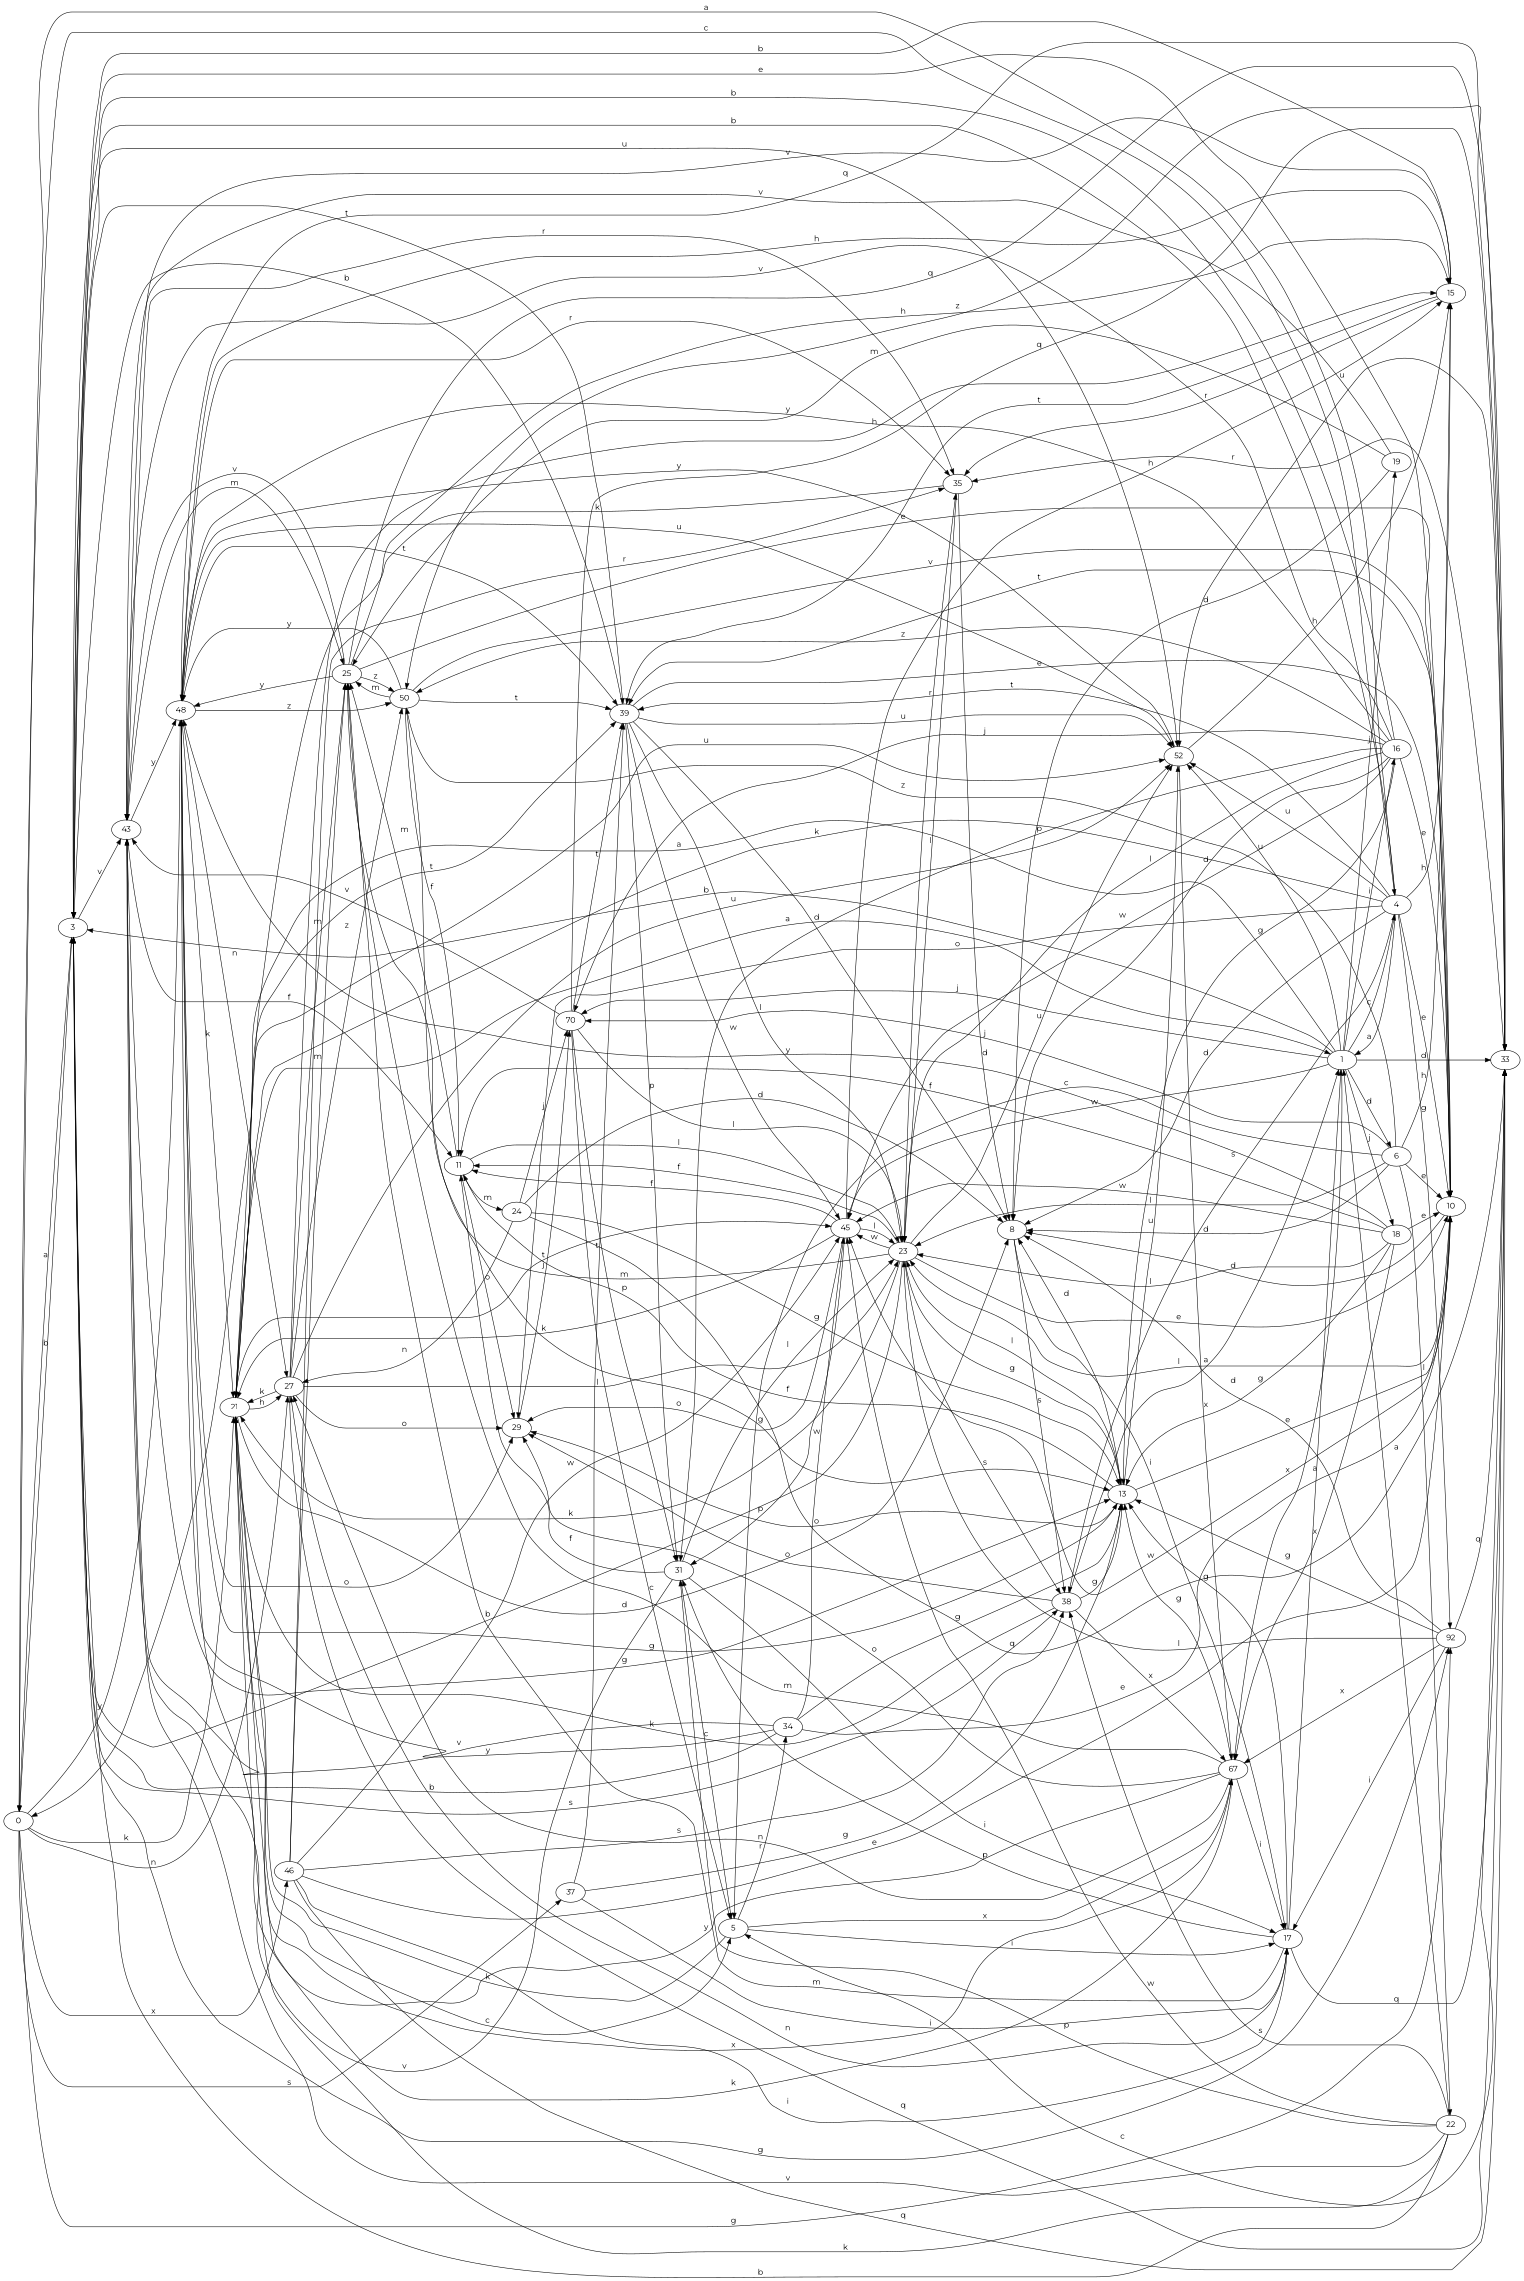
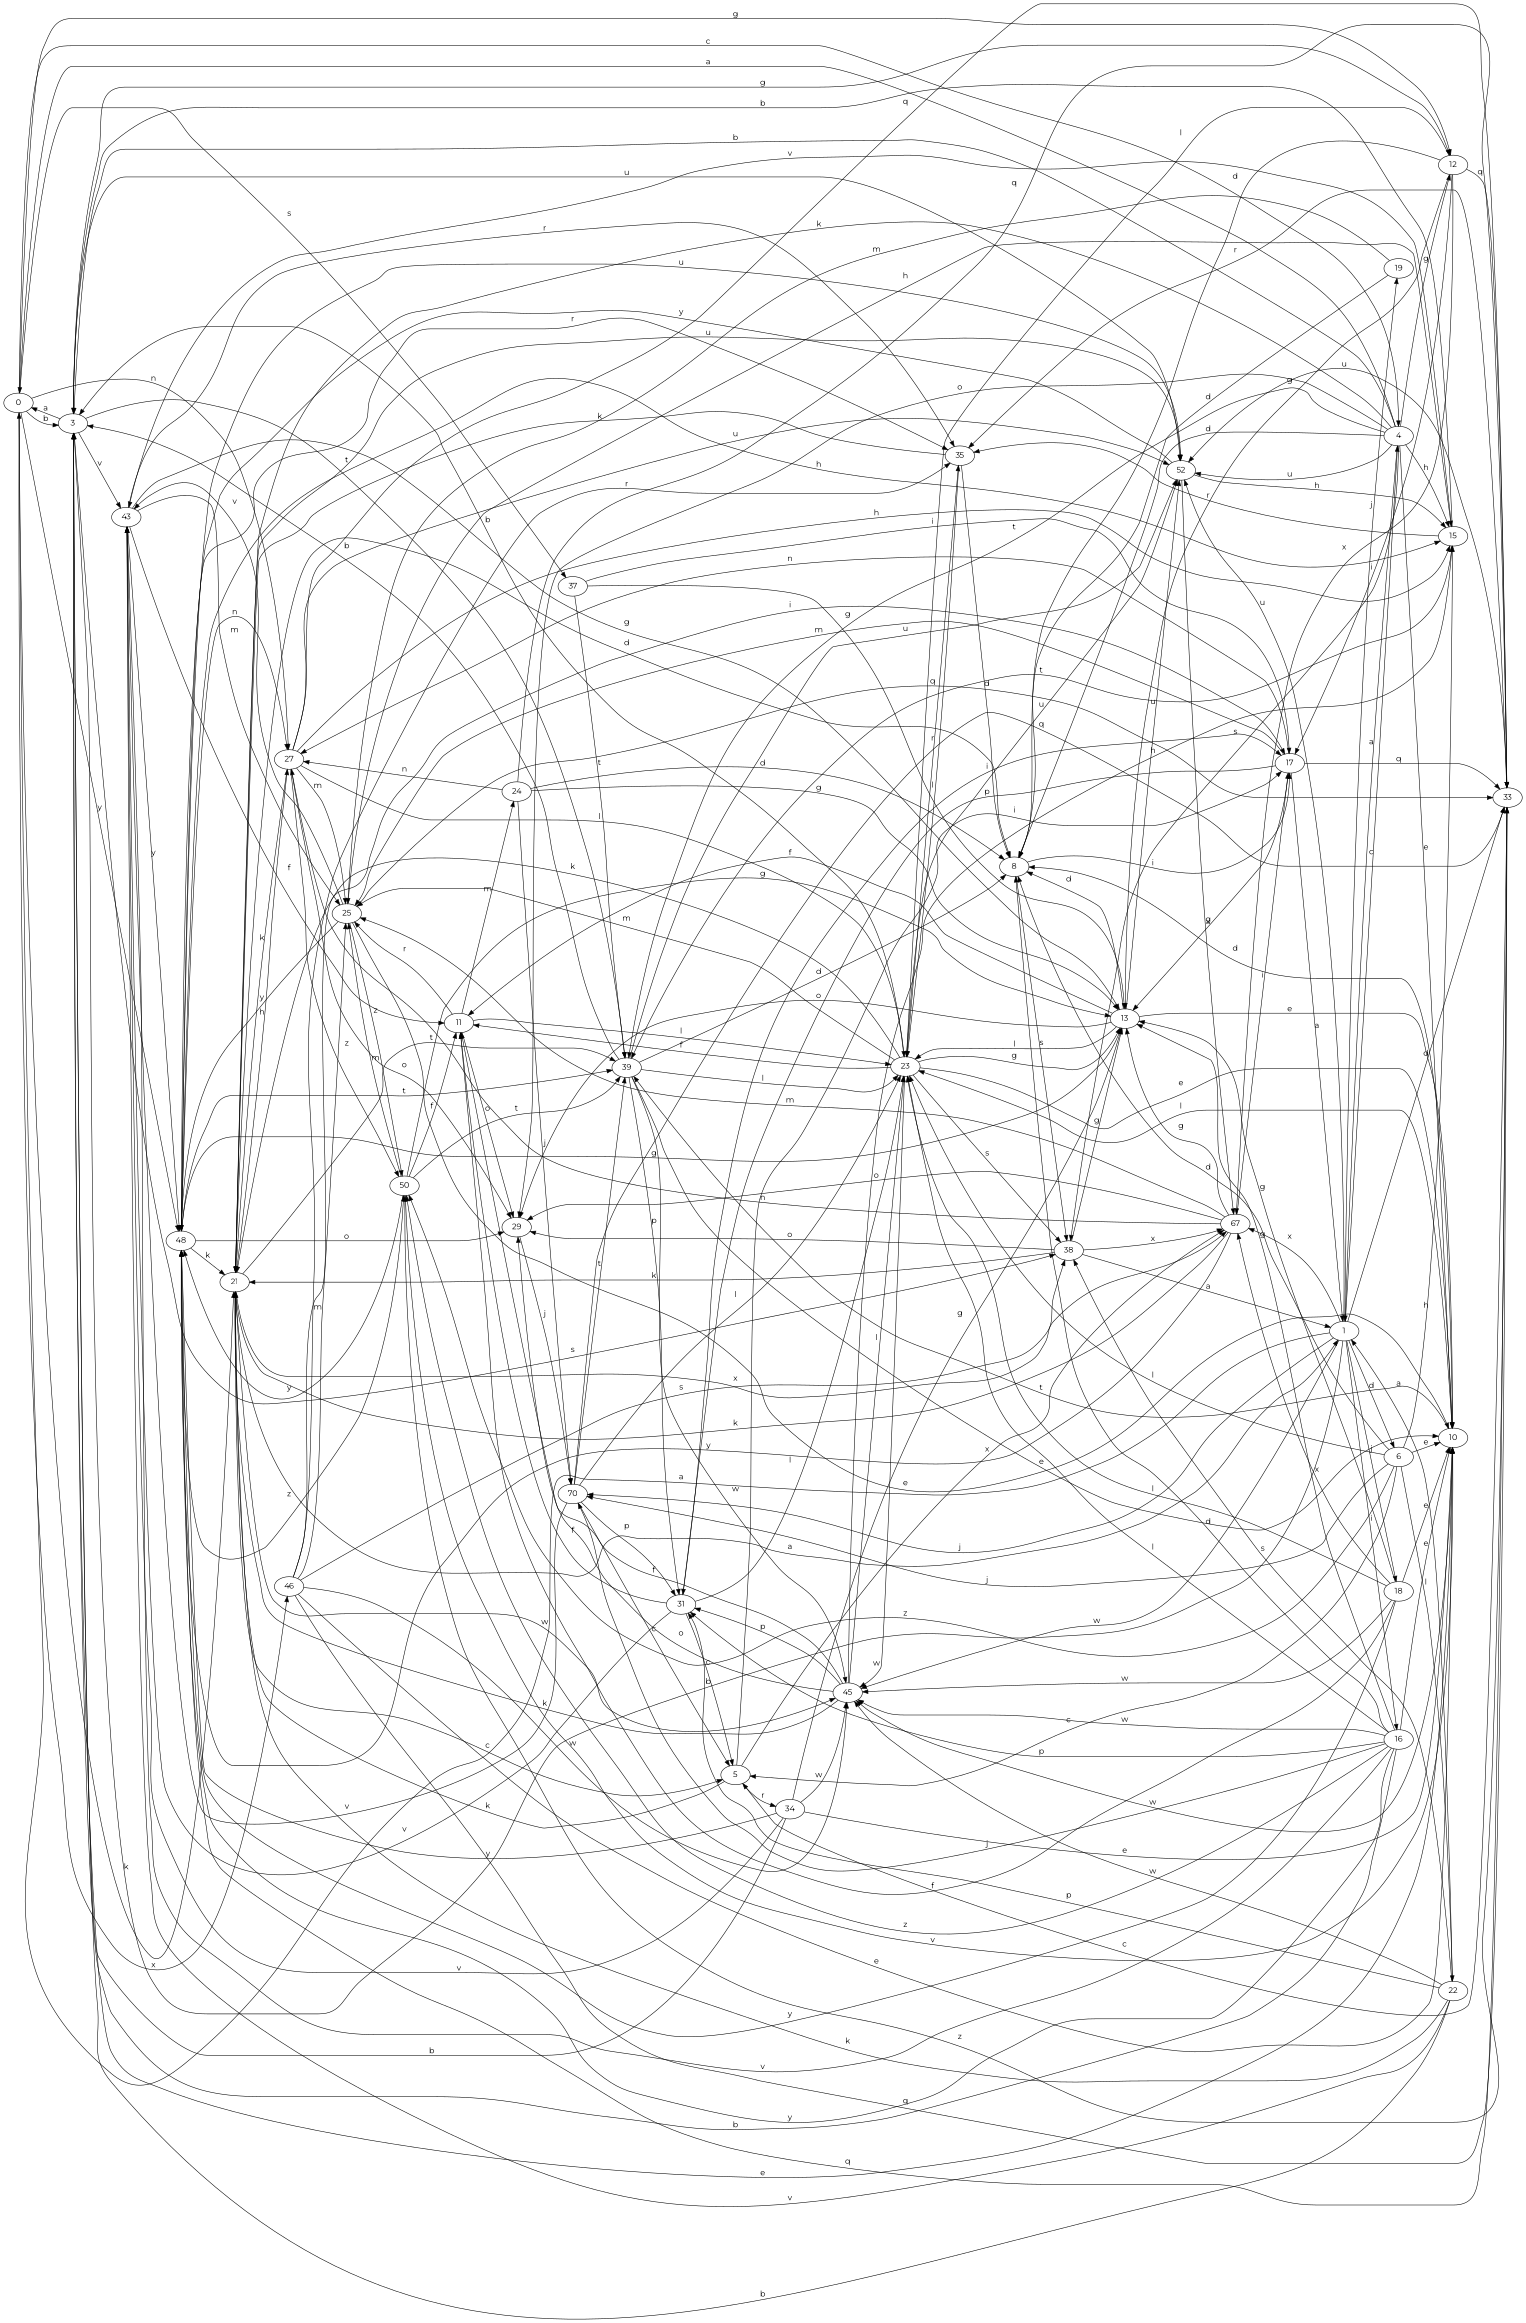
edge "19" -> "43": removed, label "v"
edge "11" -> "25": label "m" -> "r"
edge "21" -> "45": label "t" -> "w"
node "92": label "92" -> "12"
